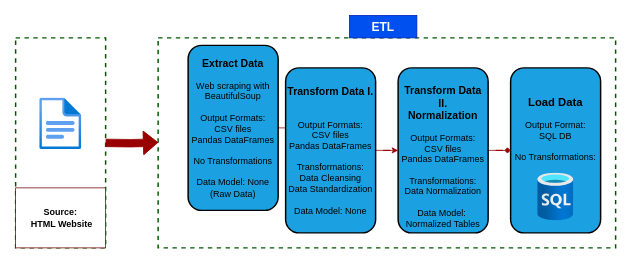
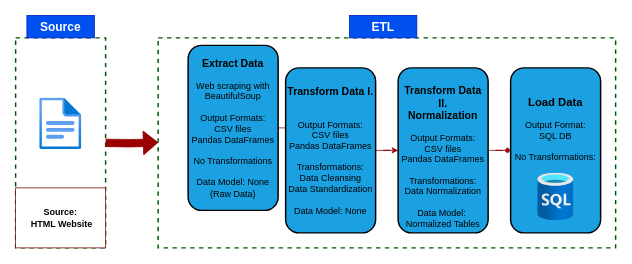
node "Source": added
